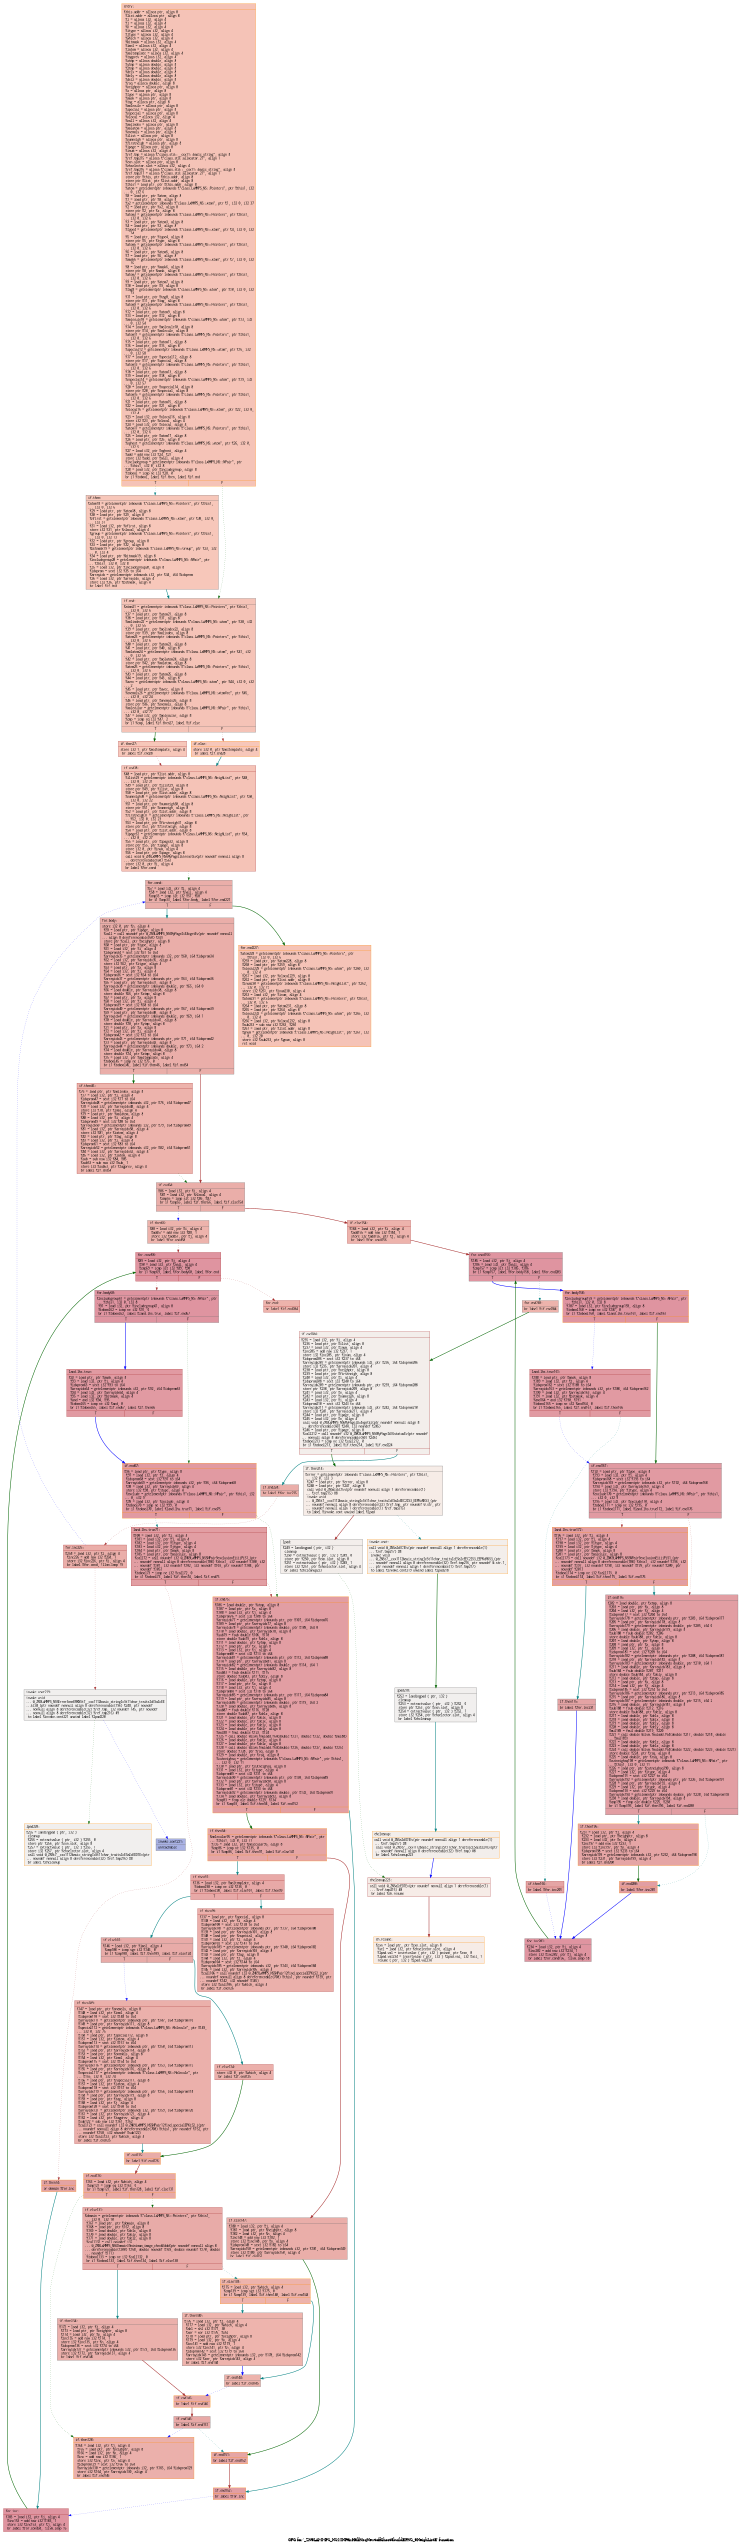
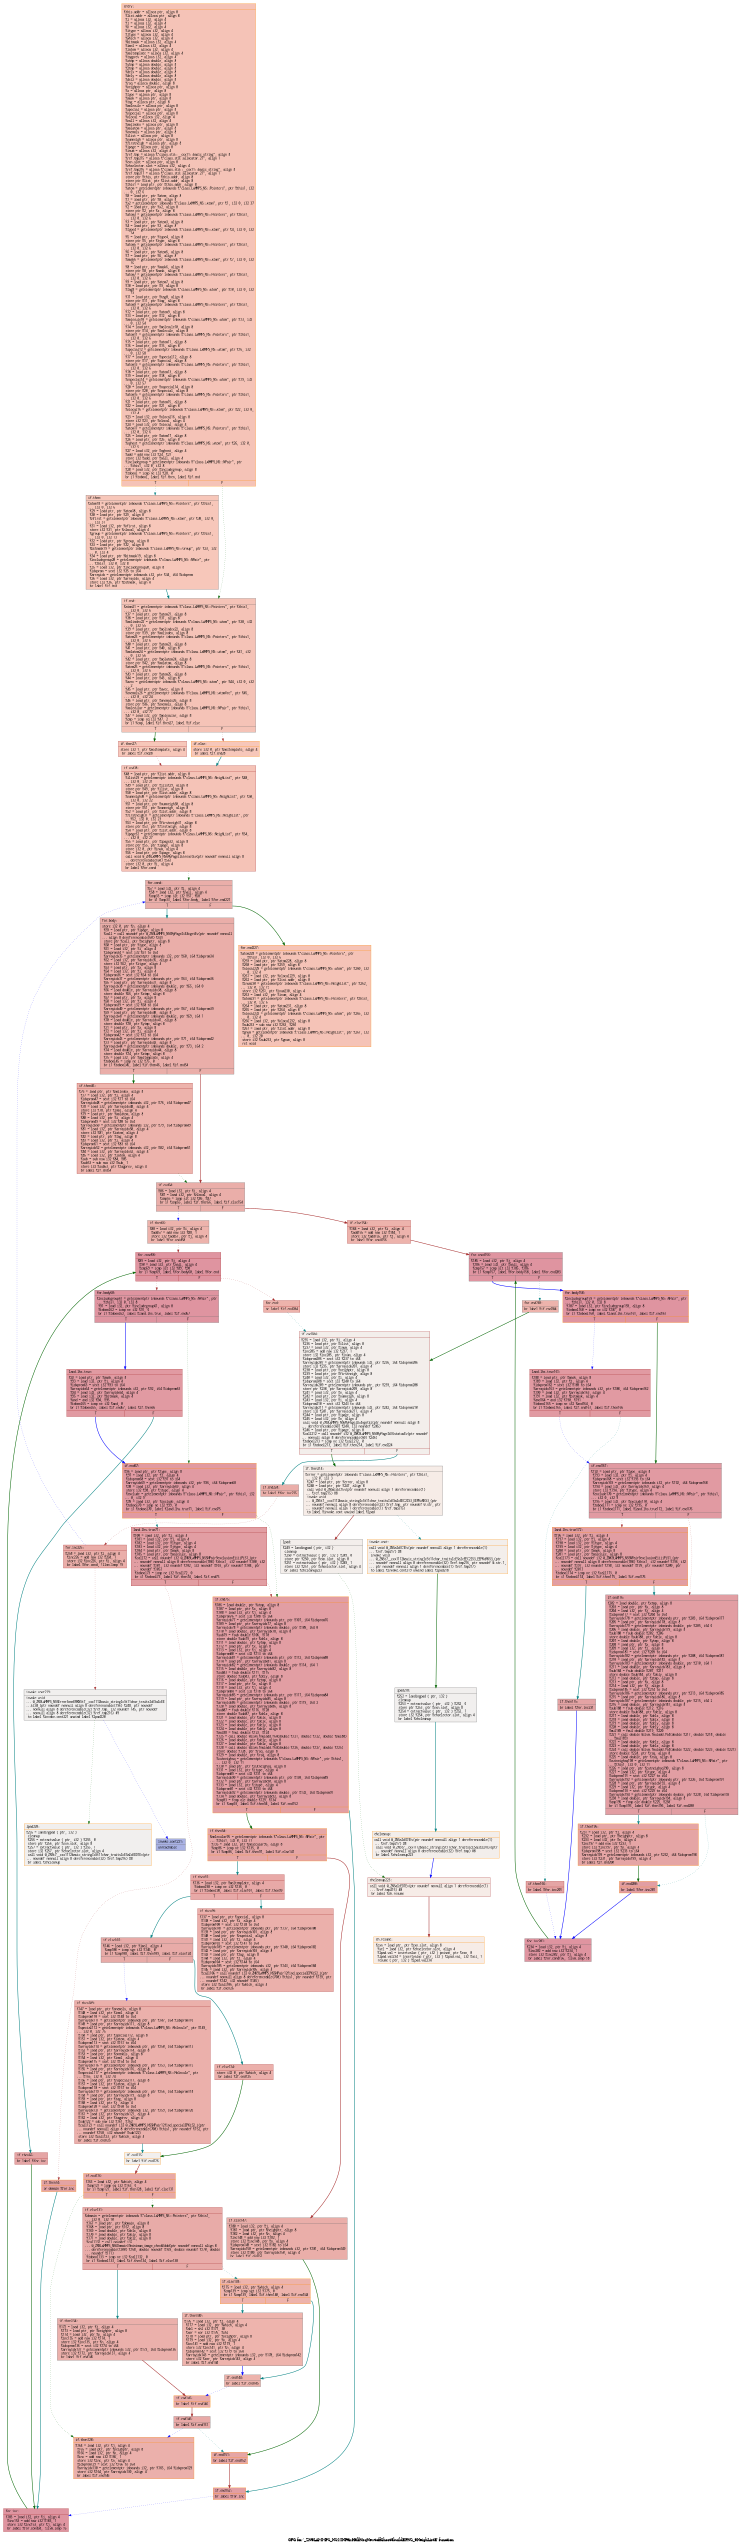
edge "for.end:" -> "if.end204:": added
node "if.then66:": added
node "if.end125:": fillcolor #cc403a70 -> #e0dbd870
